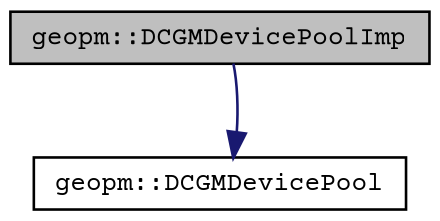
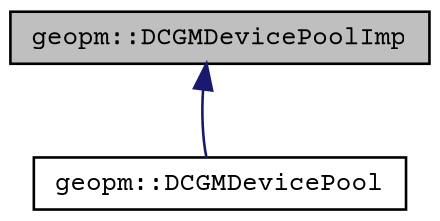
edge "geopm::DCGMDevicePoolImp" -> "geopm::DCGMDevicePool": reversed
